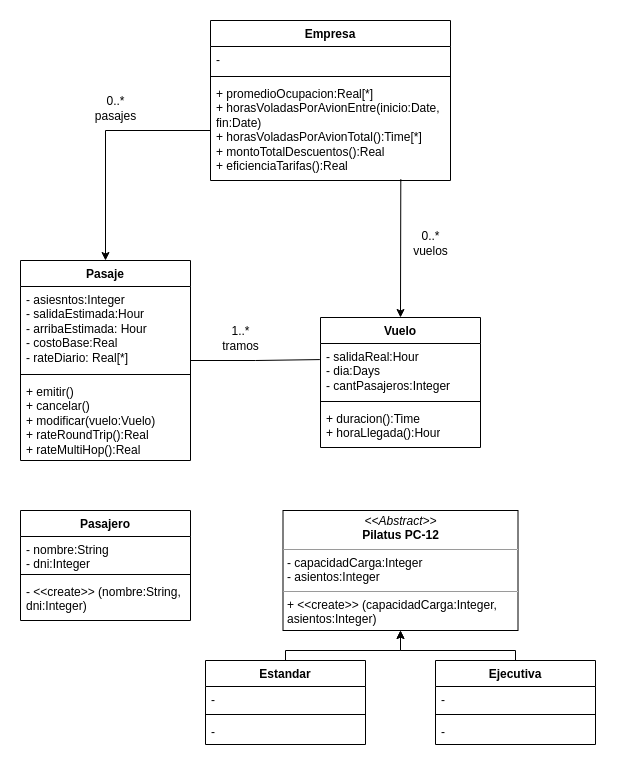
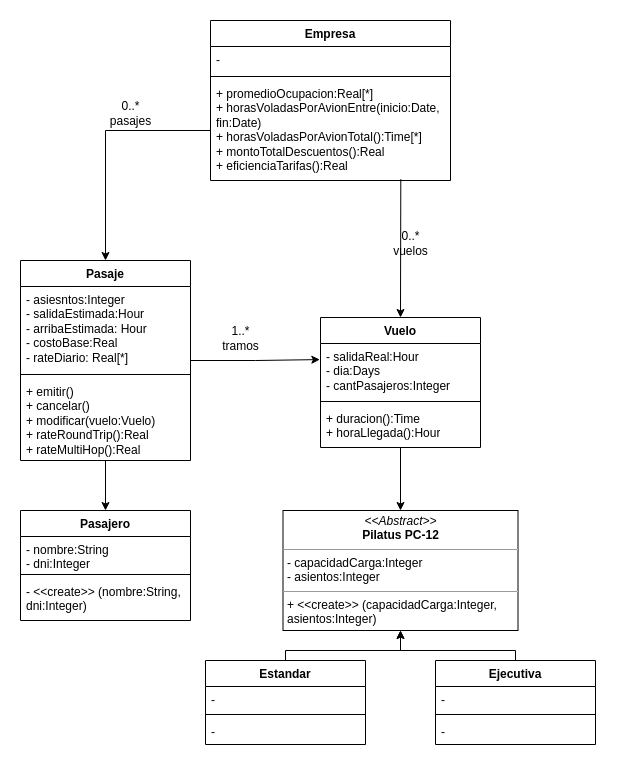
node "0..* pasajes": moved (116, 109) -> (131, 114)
node "0..* vuelos": moved (431, 244) -> (411, 244)
edge "Pasaje" -- "- salidaReal:Hour - dia:Days - cantPasajeros:Integer": arrowhead none -> classic
edge "Vuelo" -> "<<Abstract>> Pilatus PC-12 - capacidadCarga:Integer - asientos:Integer + <<create>> (capacidadCarga:Integer, asientos:Integer)": added
edge "Pasaje" -> "Pasajero": added
